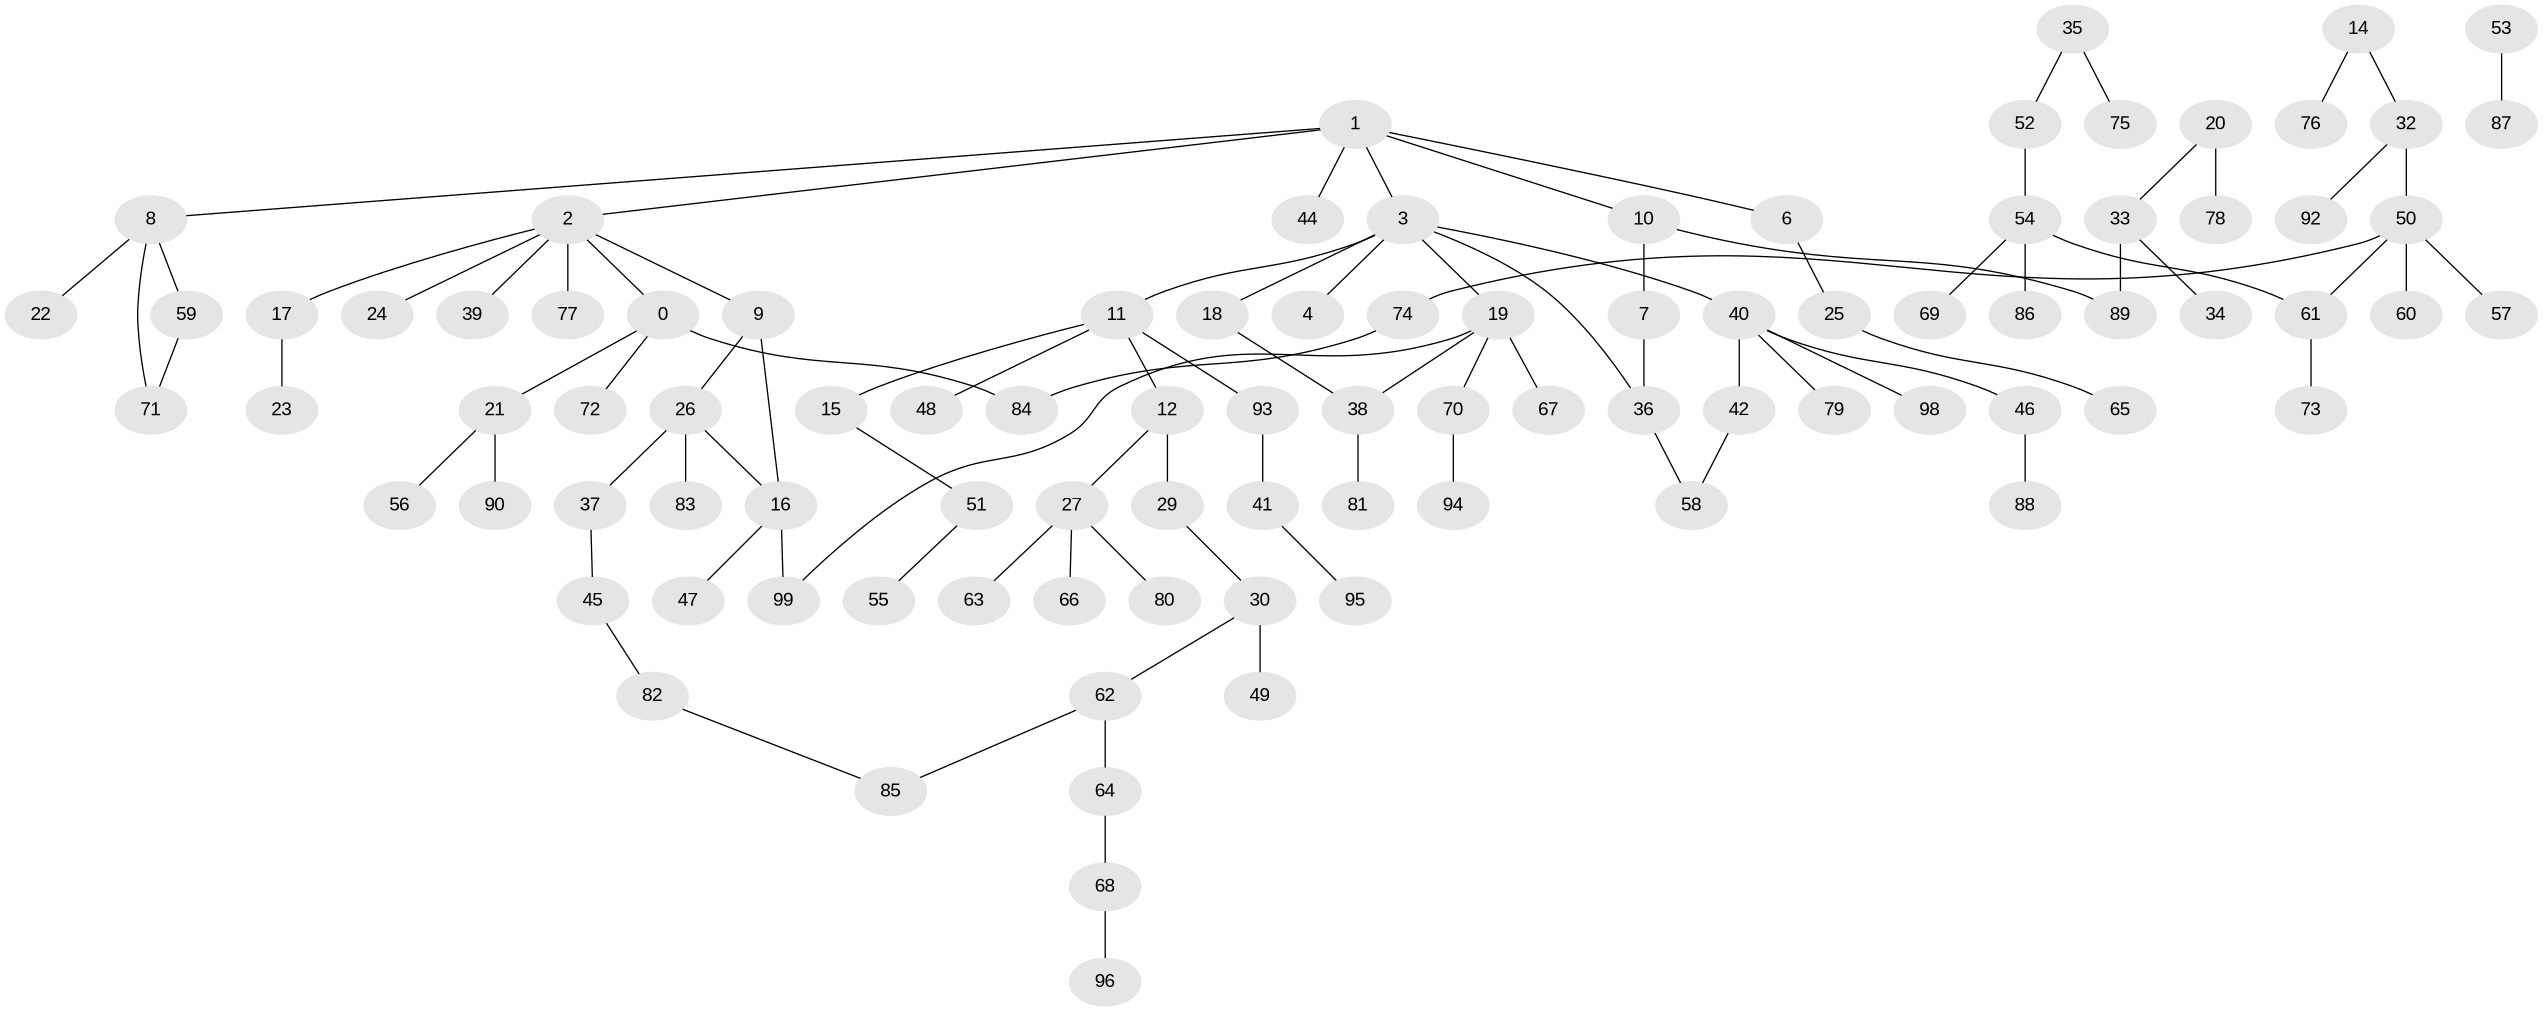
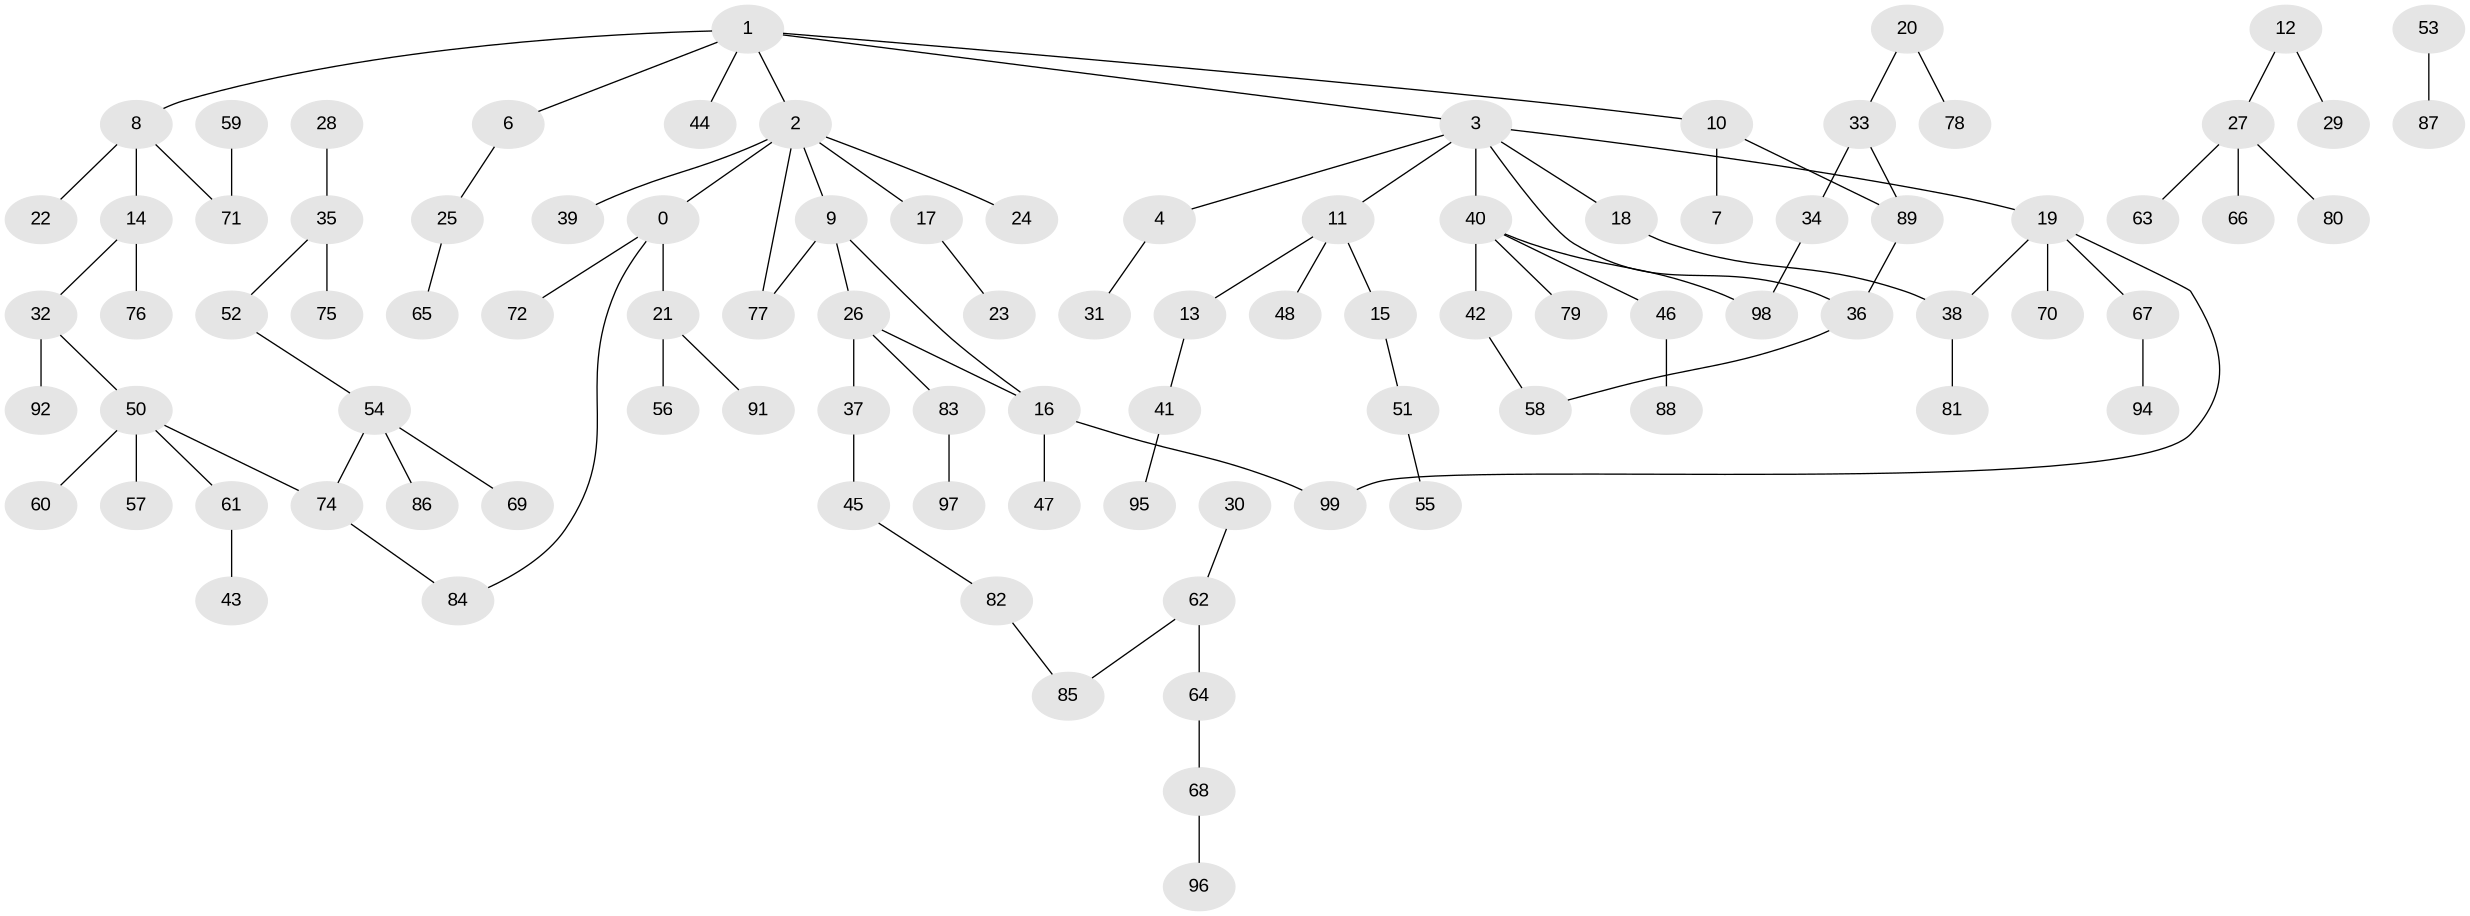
node "28": added
edge "34" -- "98": added
edge "54" -- "61": now "54" -- "74"
edge "8" -- "59": now "8" -- "14"
edge "9" -- "77": added
node "31": added
edge "11" -- "12": removed
edge "7" -- "36": now "89" -- "36"
node "93": label "93" -> "13"
node "73": label "73" -> "43"
edge "70" -- "94": now "67" -- "94"
node "90": label "90" -> "91"
node "97": added
edge "29" -- "30": removed
node "49": removed
